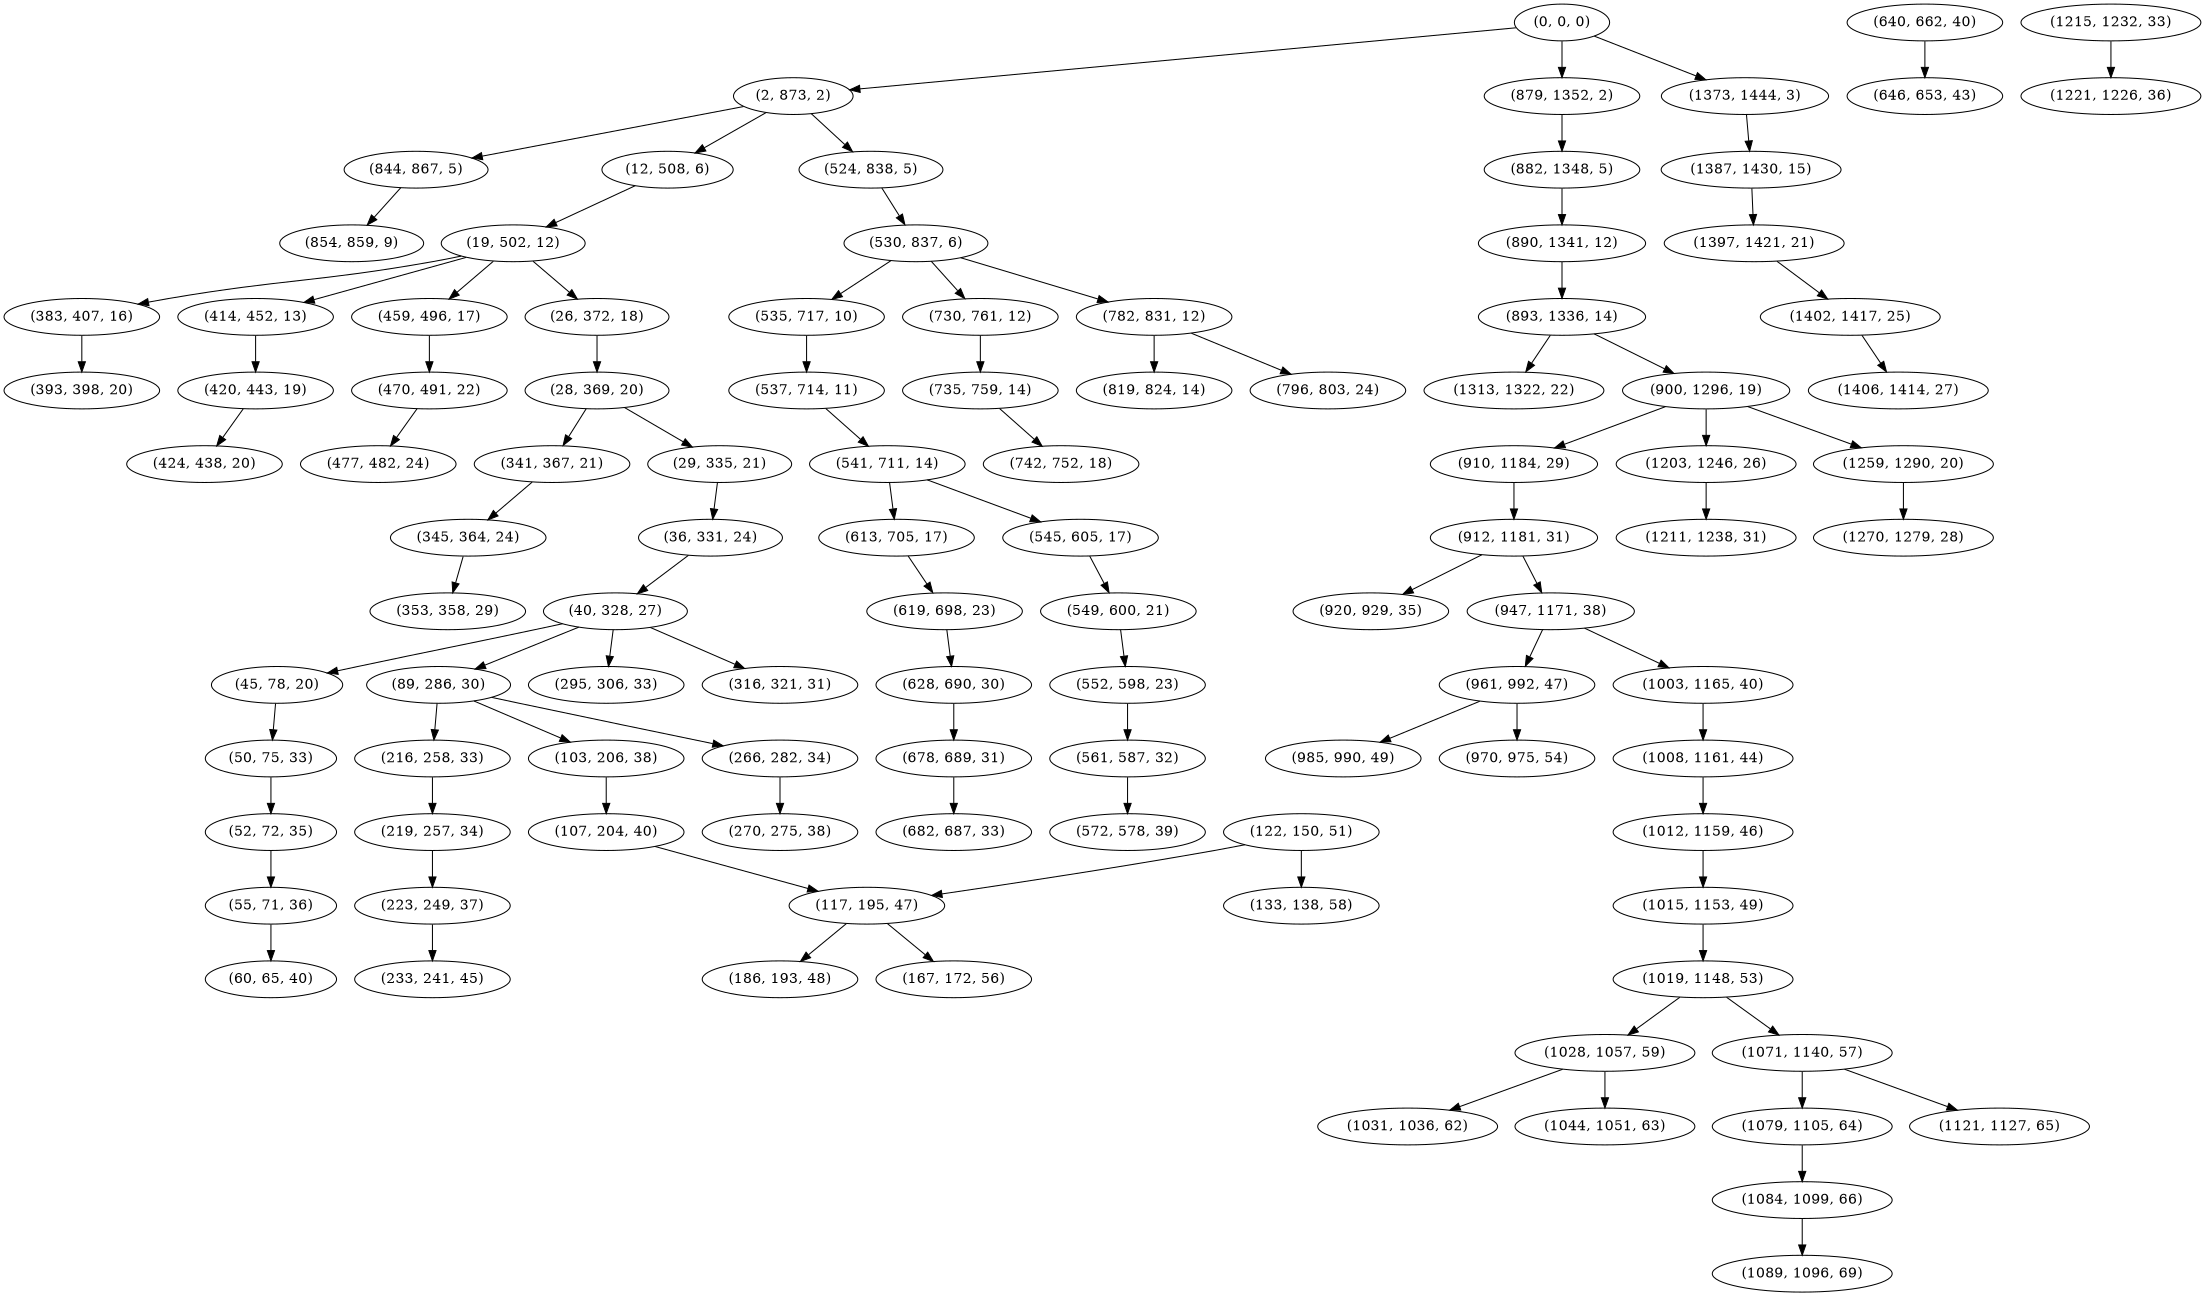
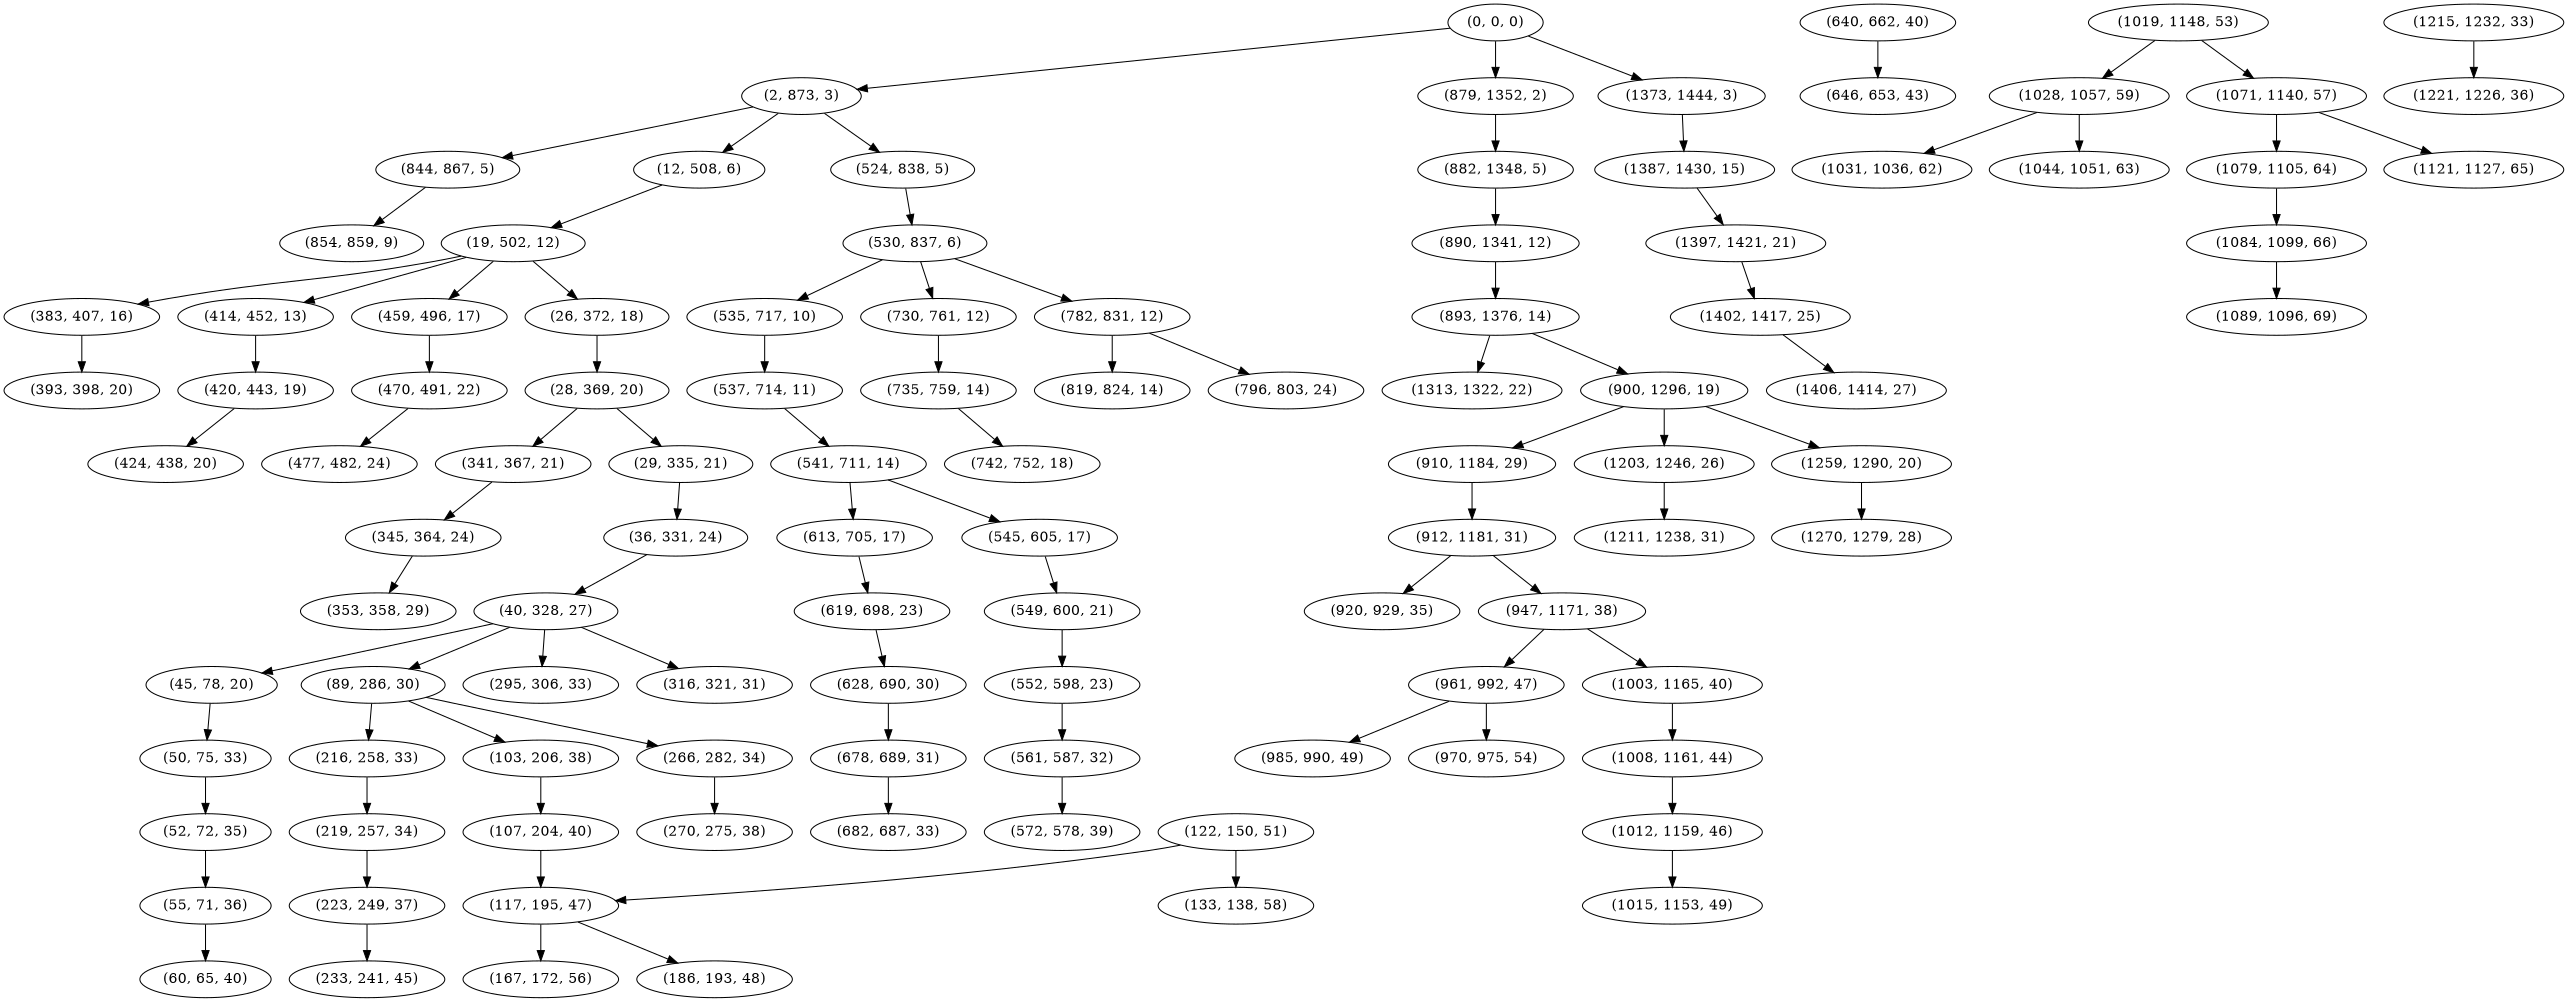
node "(2, 873, 2)": label "(2, 873, 2)" -> "(2, 873, 3)"
node "(893, 1336, 14)": label "(893, 1336, 14)" -> "(893, 1376, 14)"
edge "(1015, 1153, 49)" -> "(1019, 1148, 53)": removed
